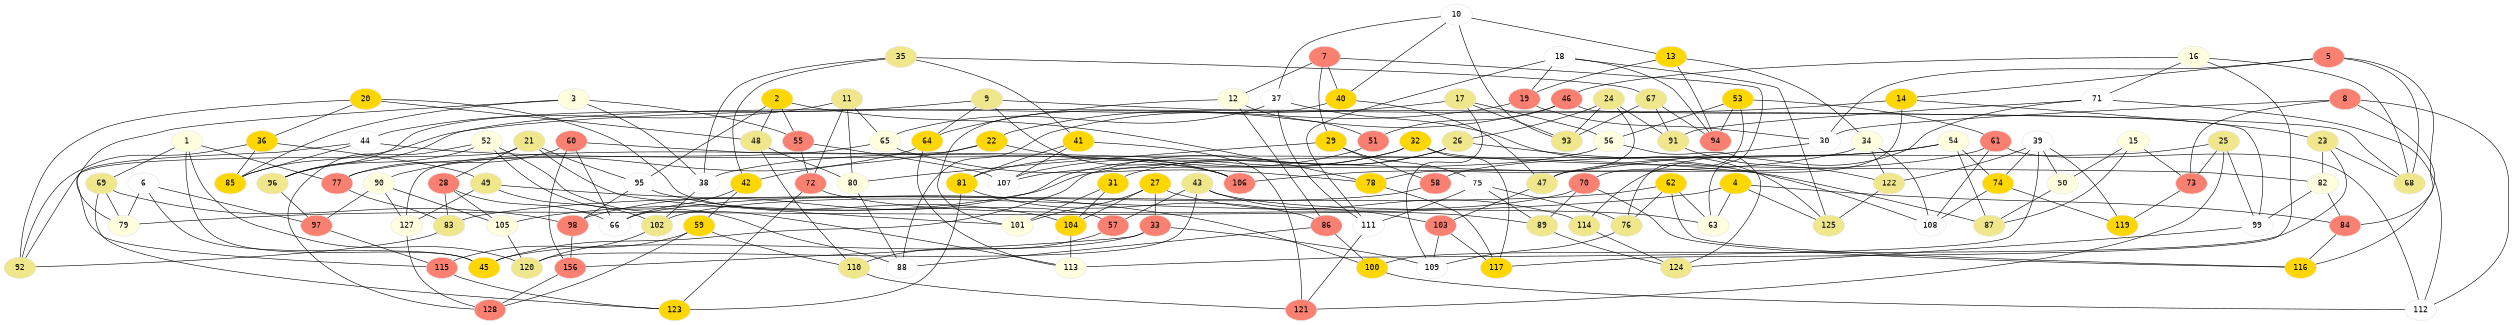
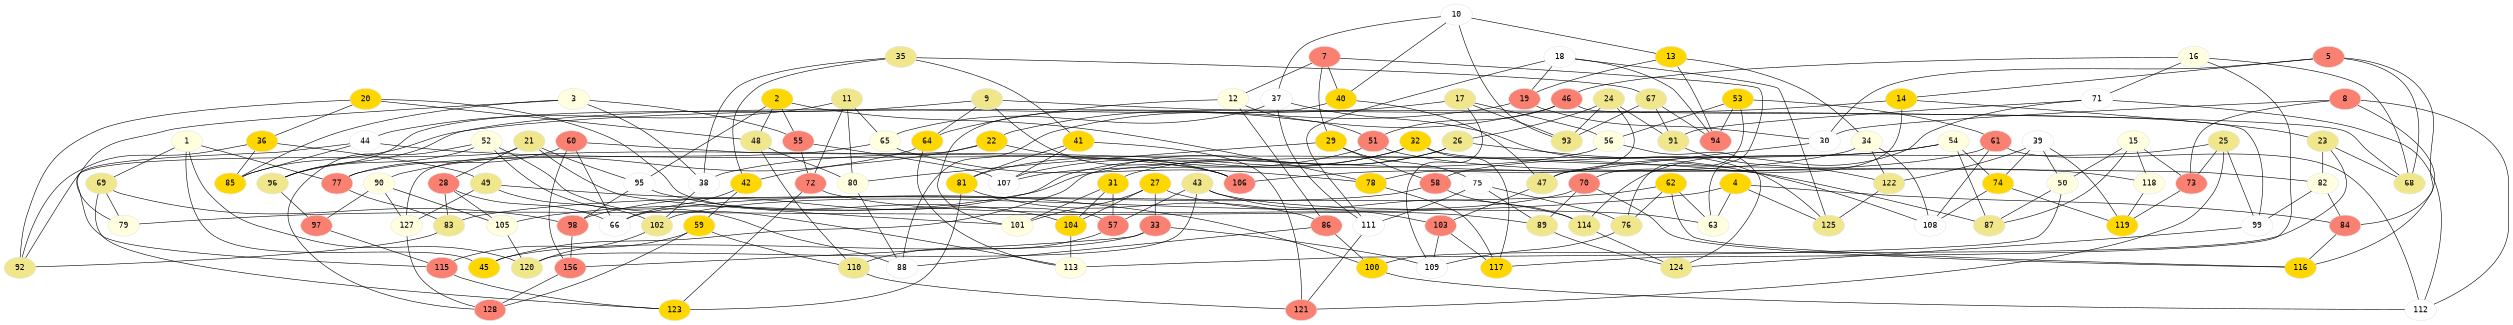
node "6": removed
node "118": added
edge "31" -- "57": added
edge "58" -- "114": added
edge "39" -- "113": now "50" -- "113"
